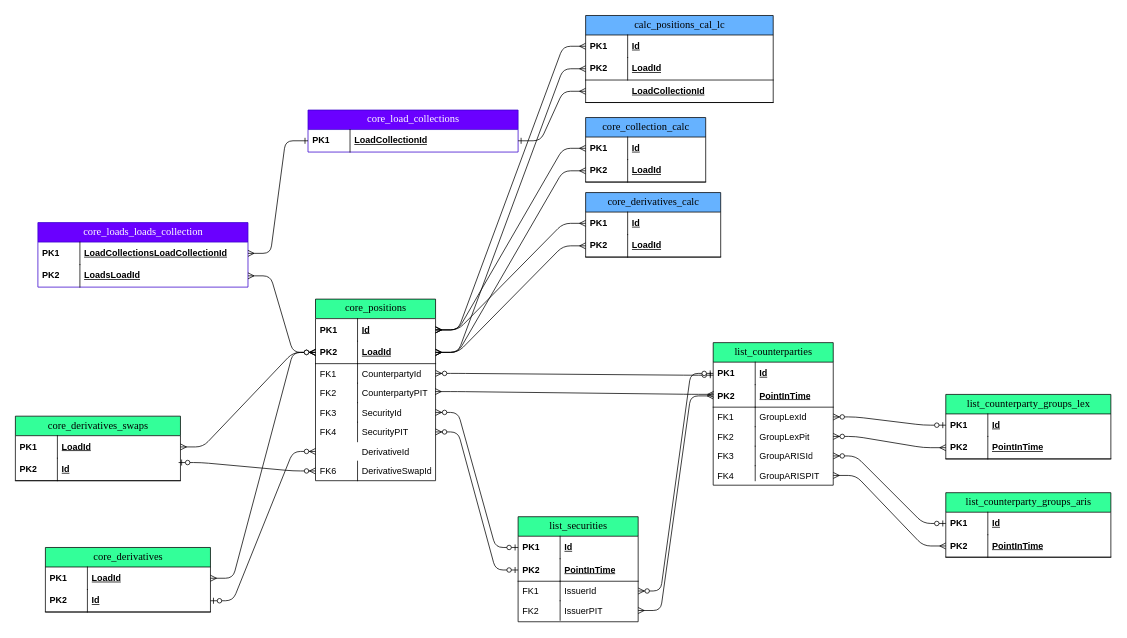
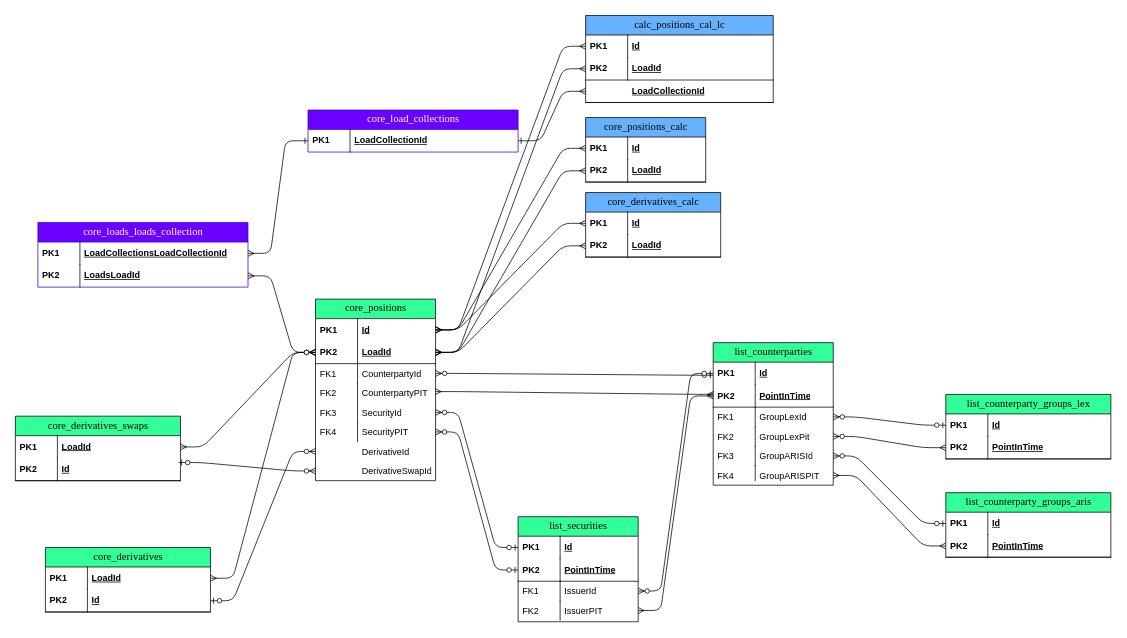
node "core_collection_calc": label "core_collection_calc" -> "core_positions_calc"
node "FK6": removed
